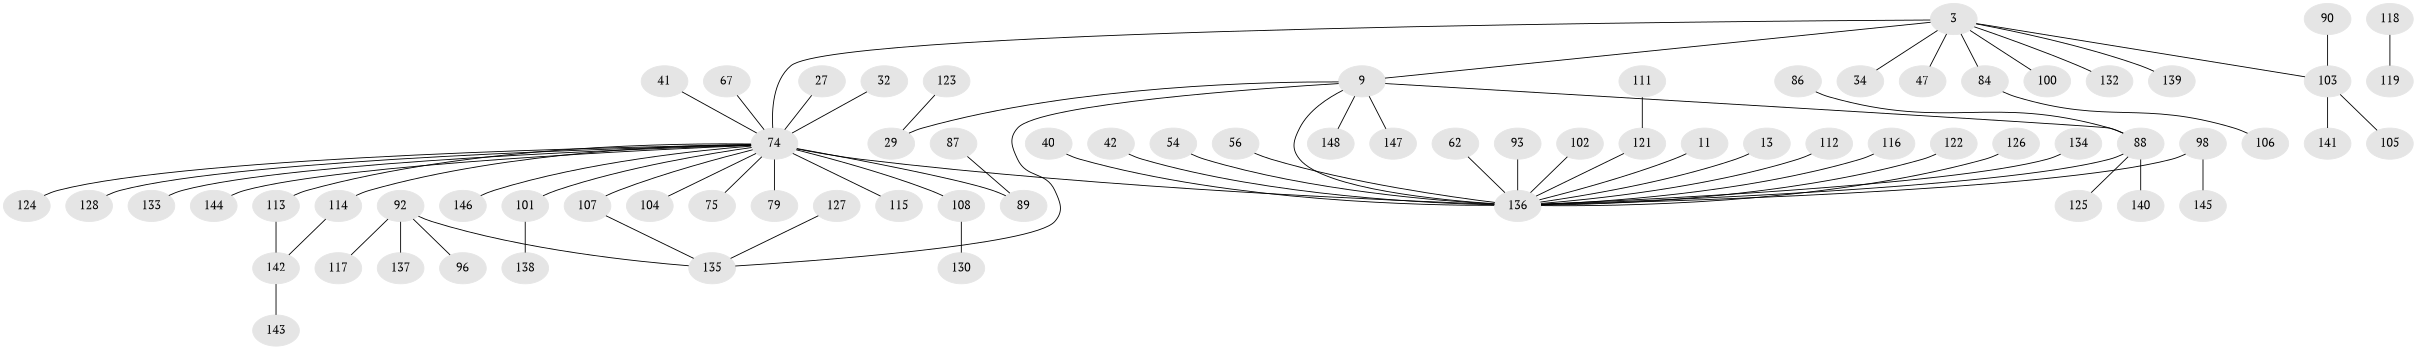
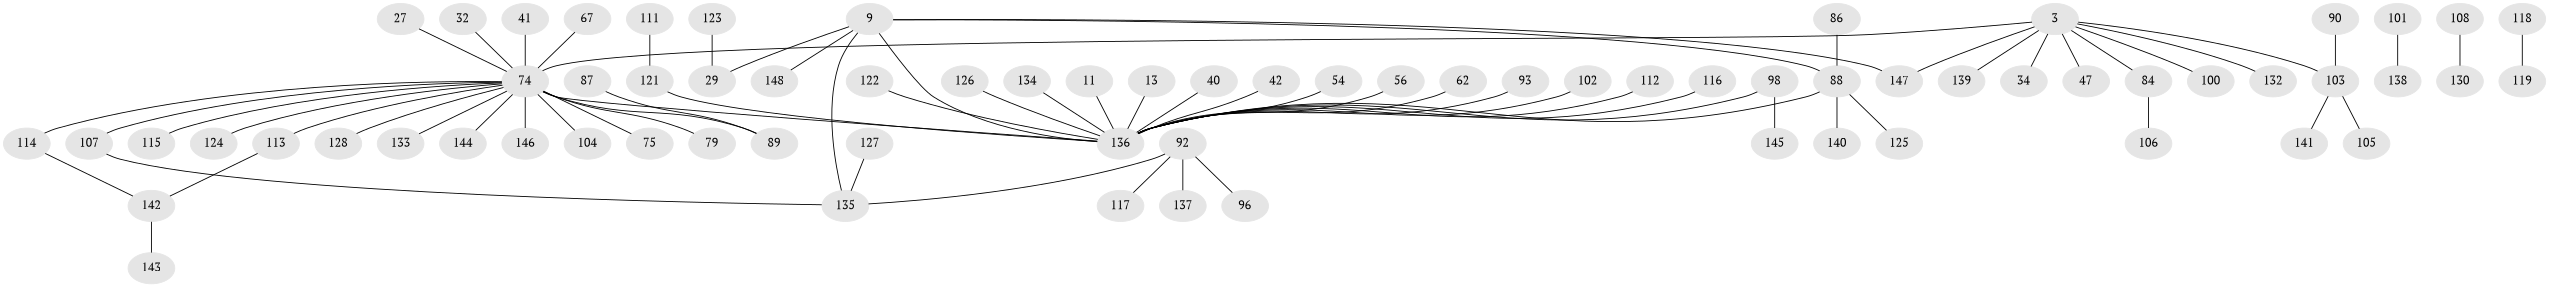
edge "3" -- "9": now "3" -- "147"
edge "74" -- "101": removed
edge "74" -- "108": removed
